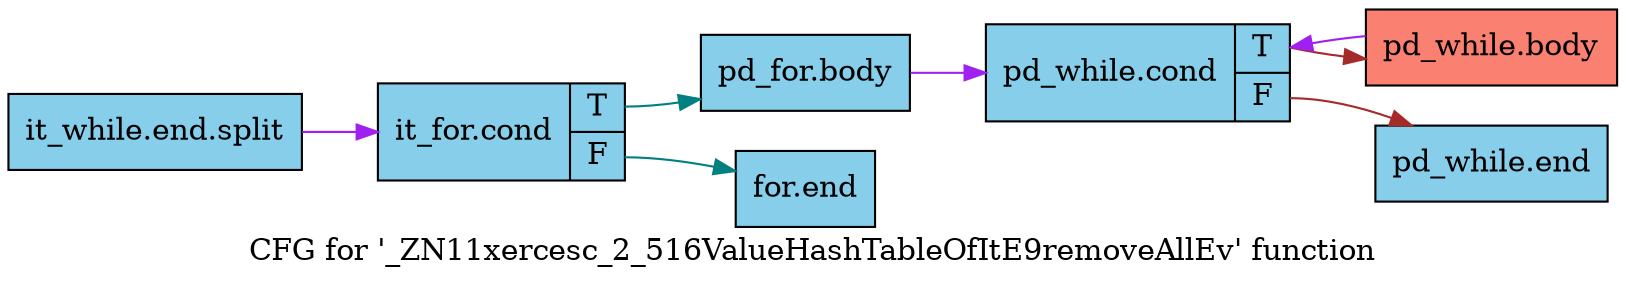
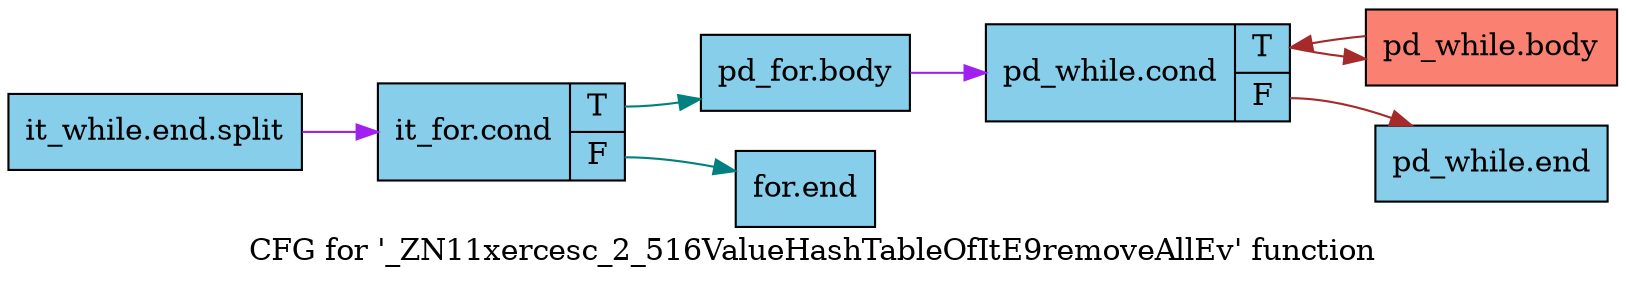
edge "pd_while.body" -> "pd_while.cond": color purple -> brown
